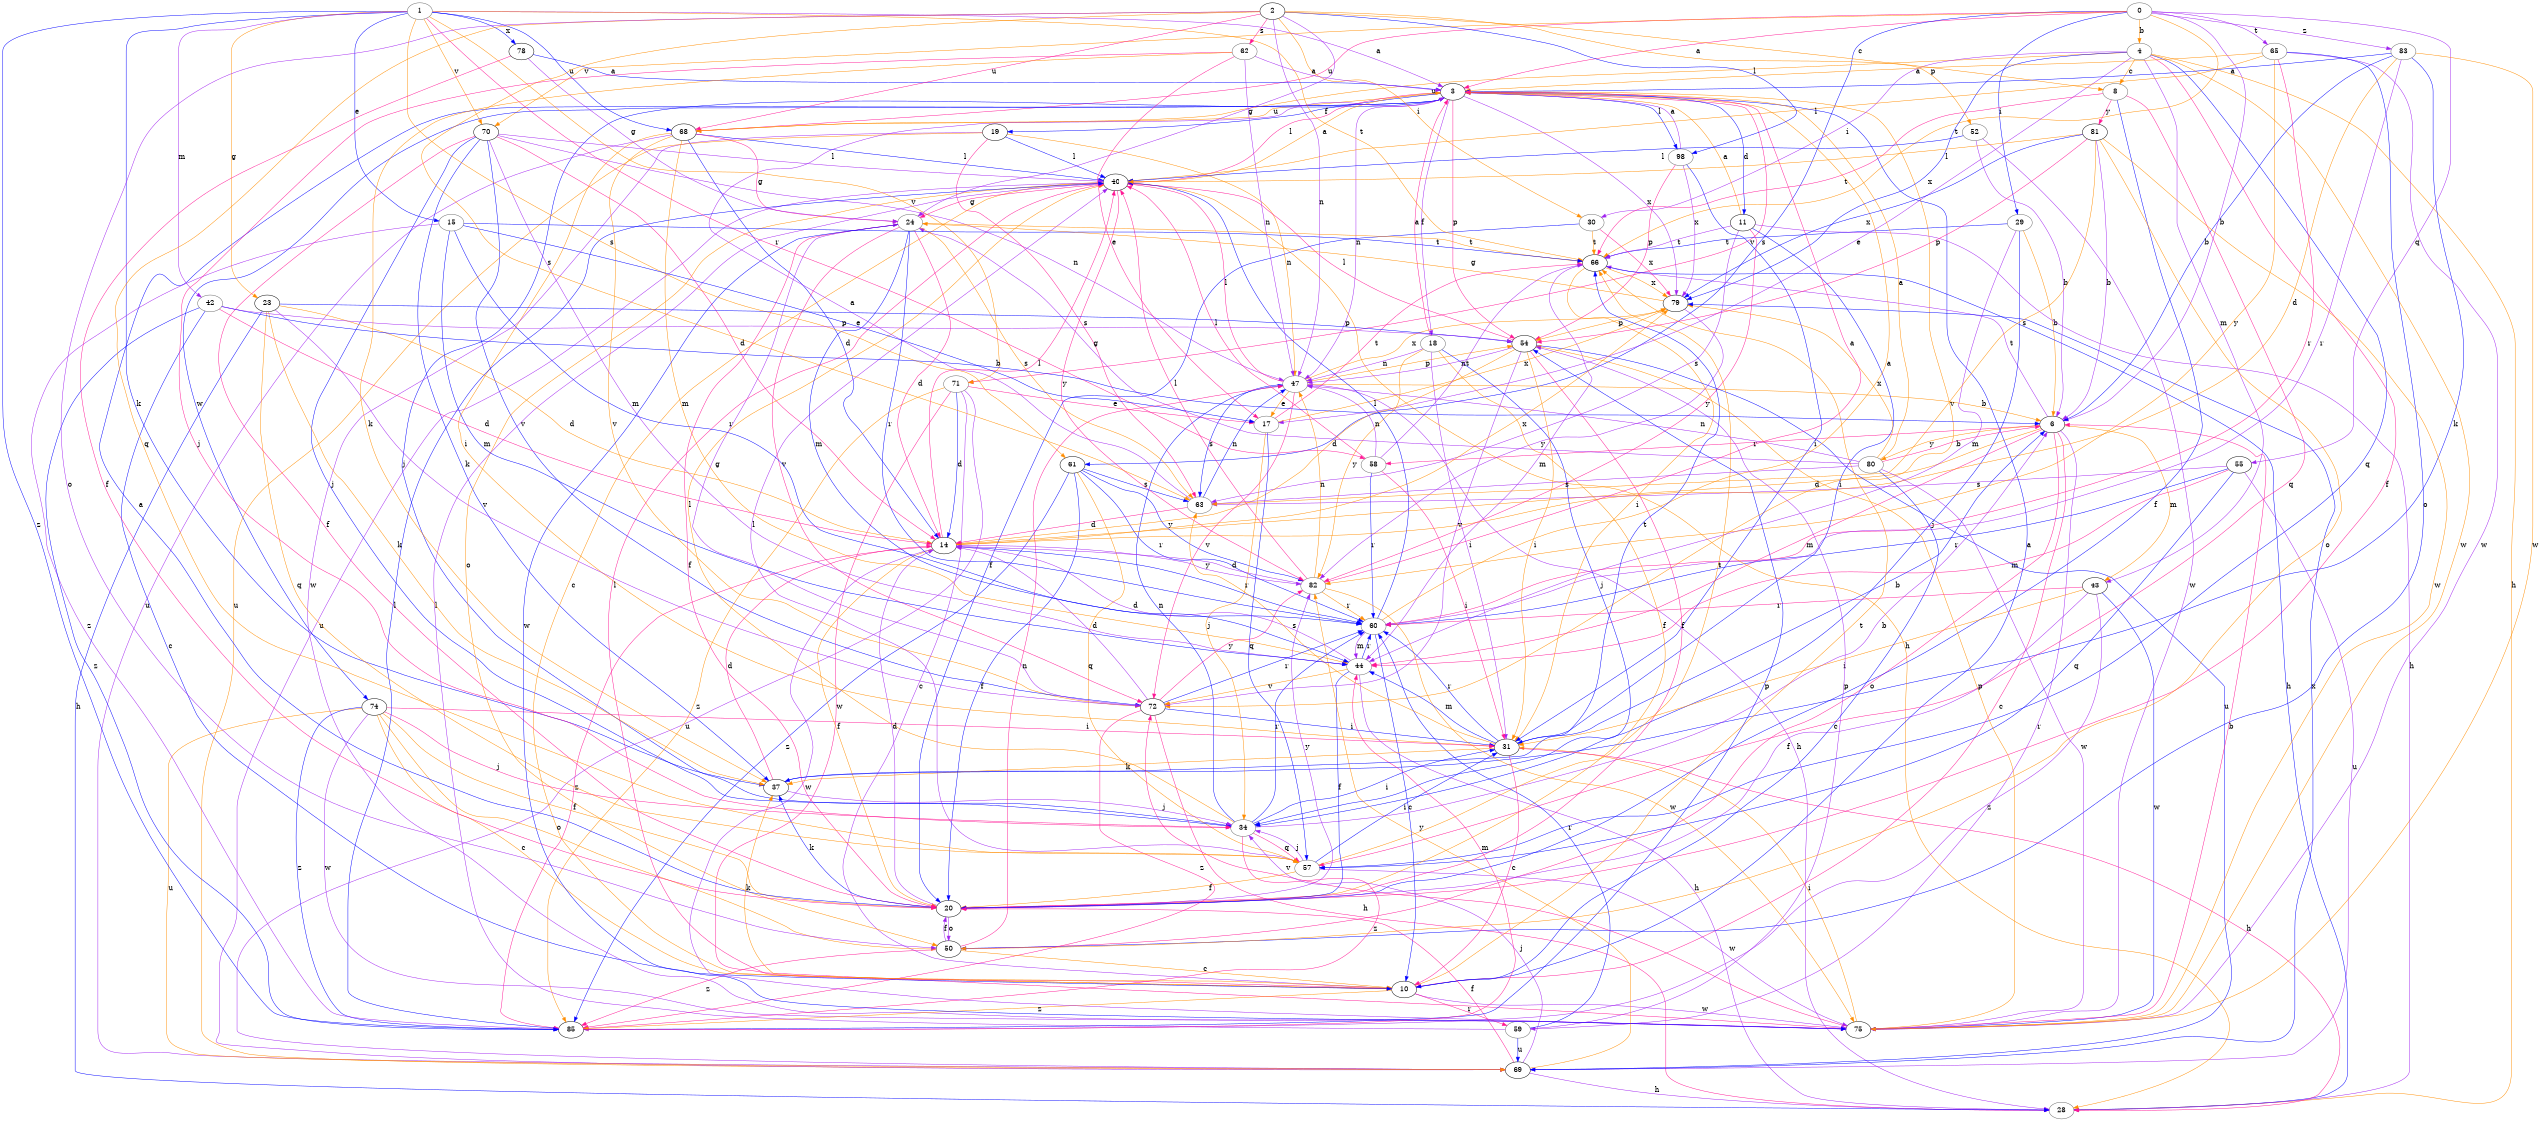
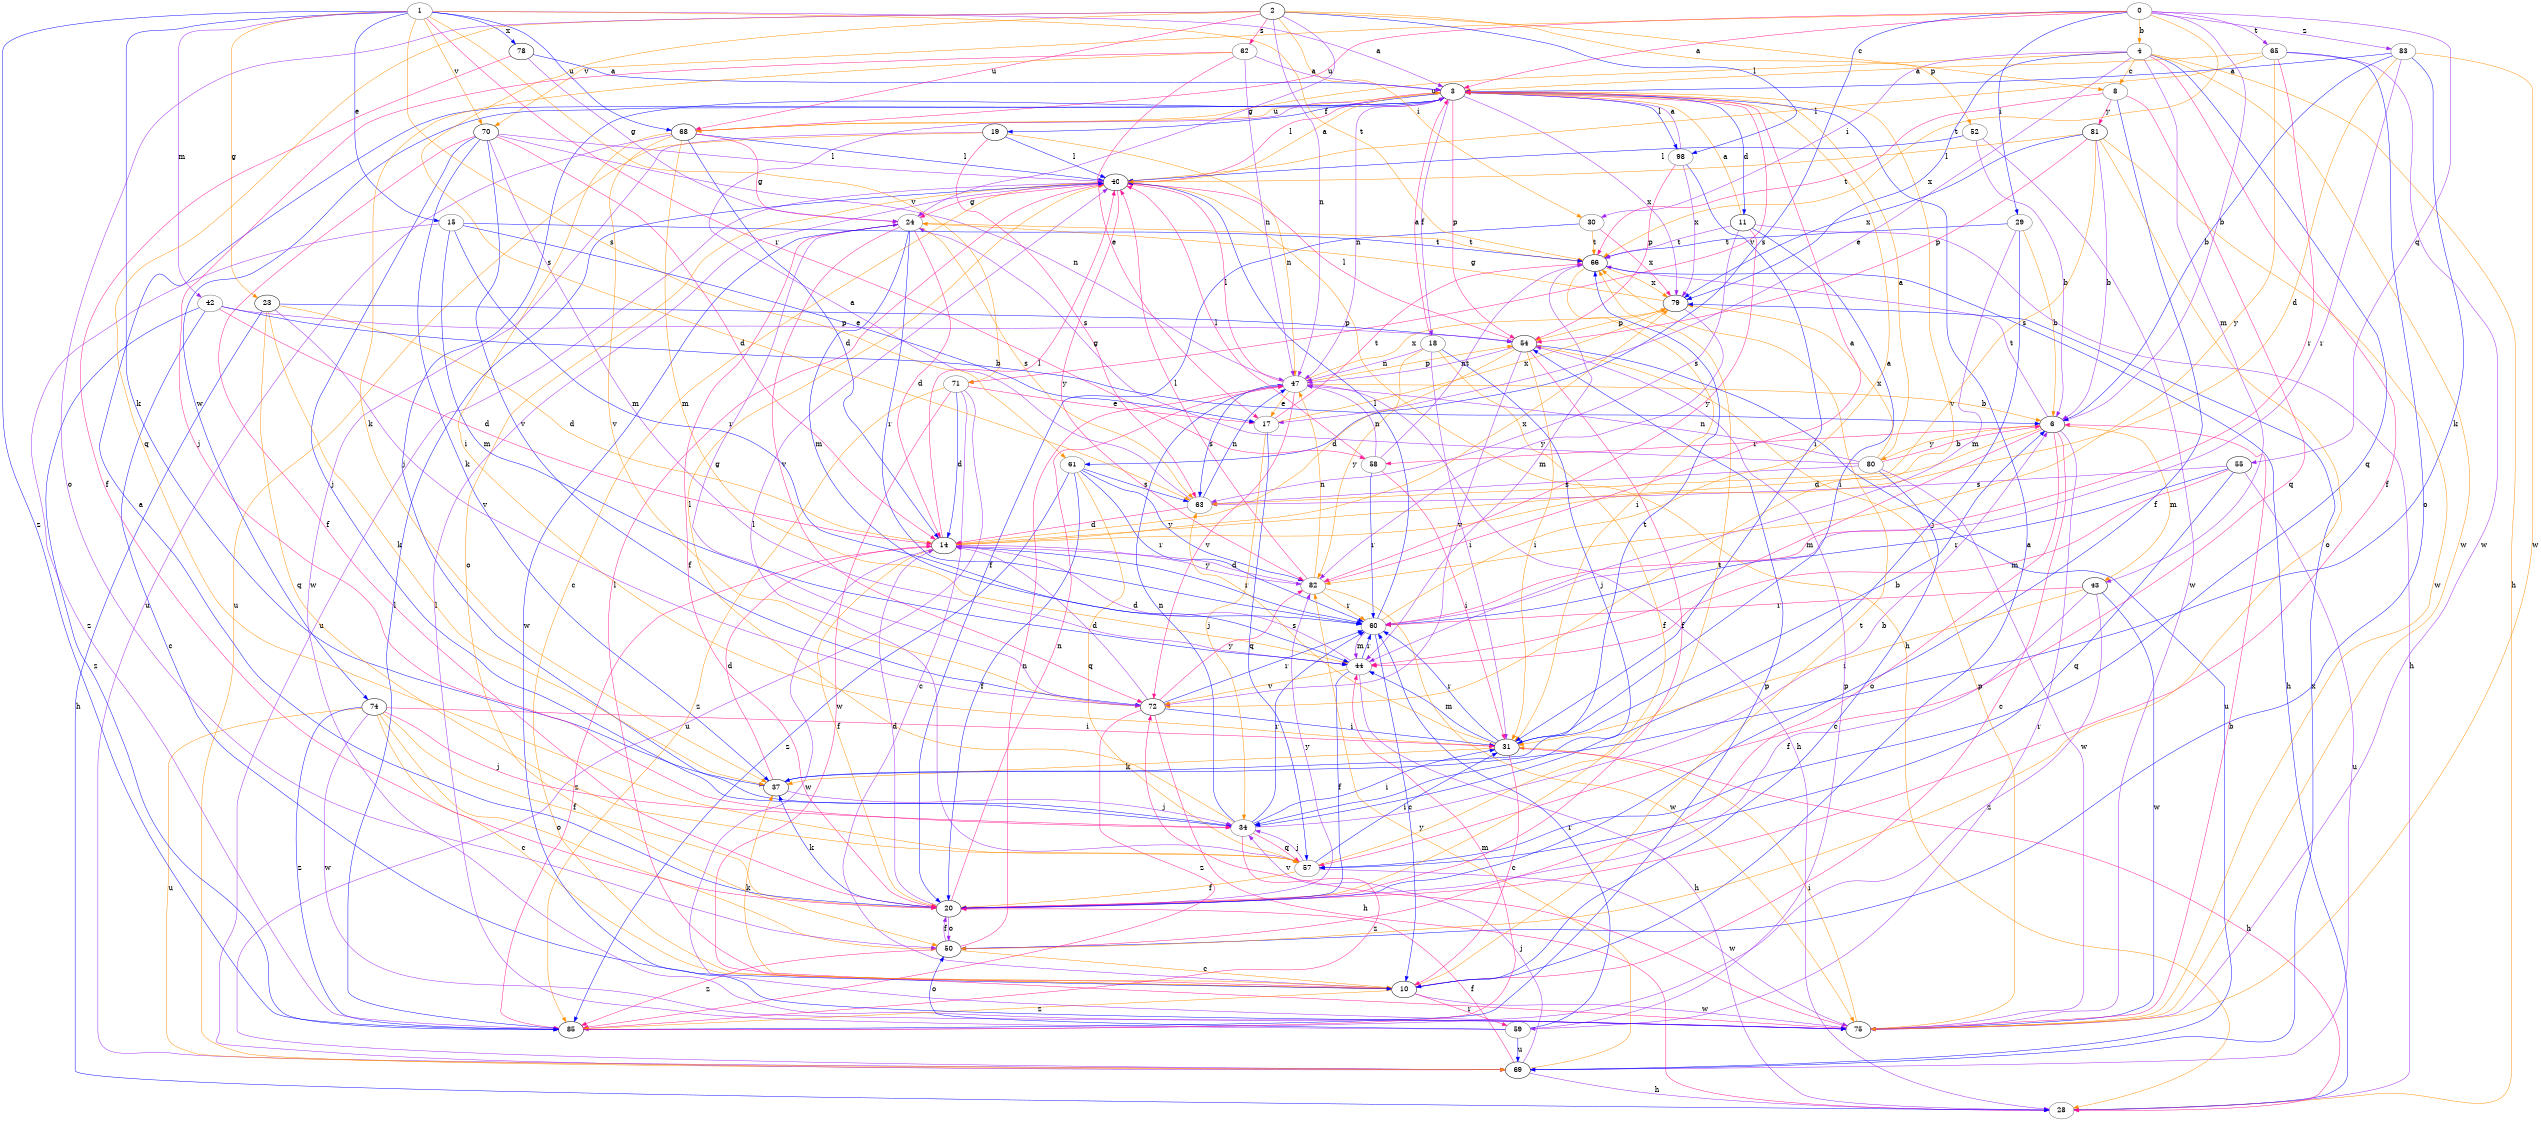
node "61": color black -> gray40
edge "20" -> "47": added, label "n"
edge "59" -> "50": added, label "o"
